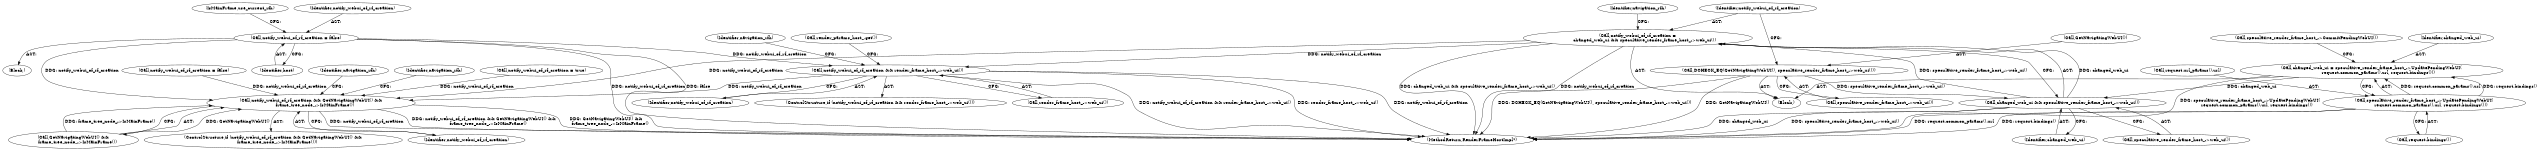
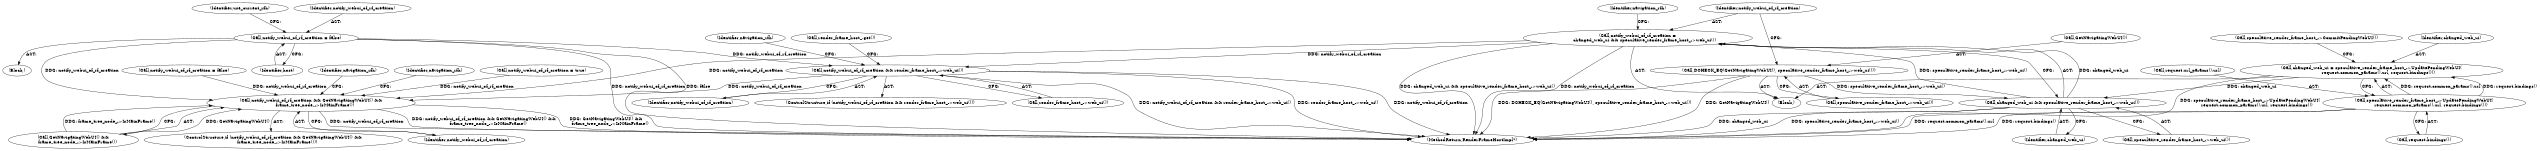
node "(IsMainFrame,use_current_rfh)": label "(IsMainFrame,use_current_rfh)" -> "(Identifier,use_current_rfh)"
node "(Call,render_params_host_.get())": label "(Call,render_params_host_.get())" -> "(Call,render_frame_host_.get())"
